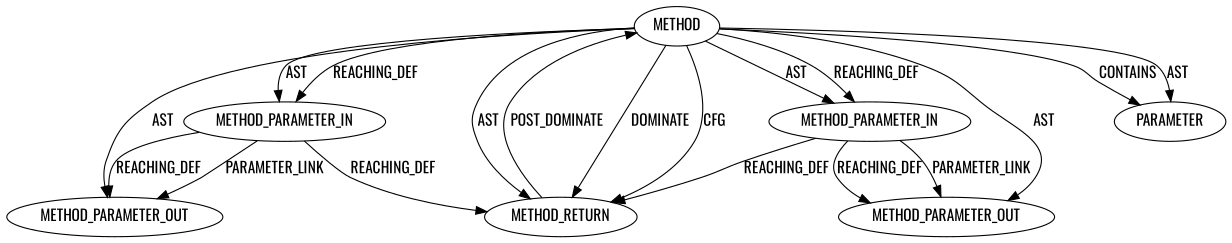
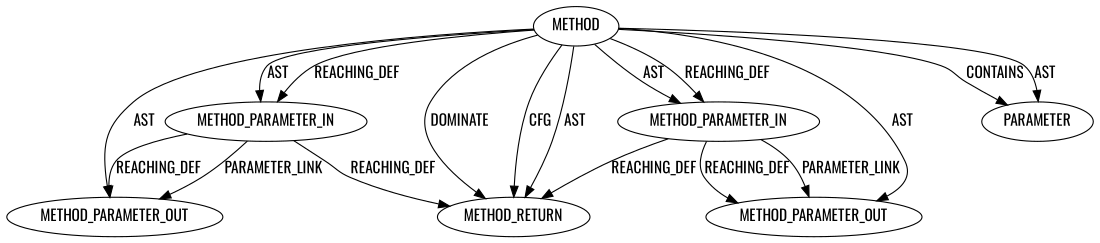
edge "METHOD_RETURN" -> "METHOD": removed, label "POST_DOMINATE"
